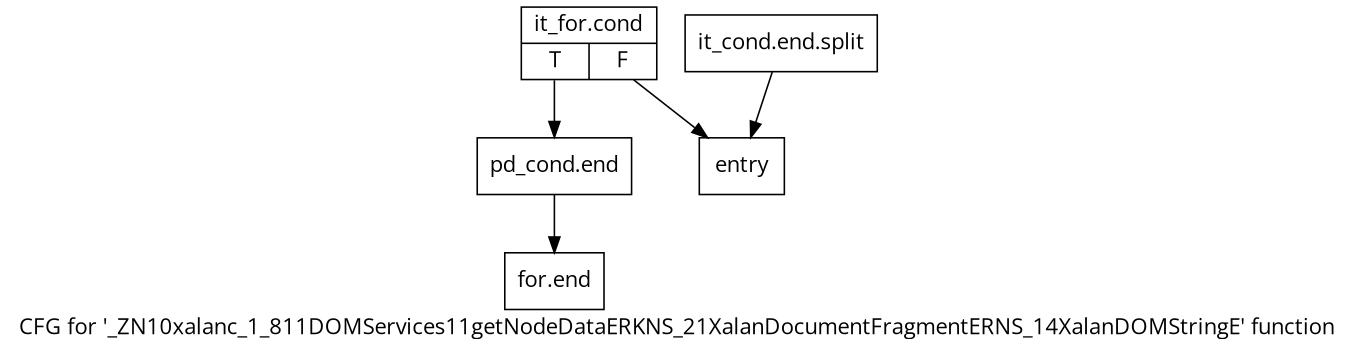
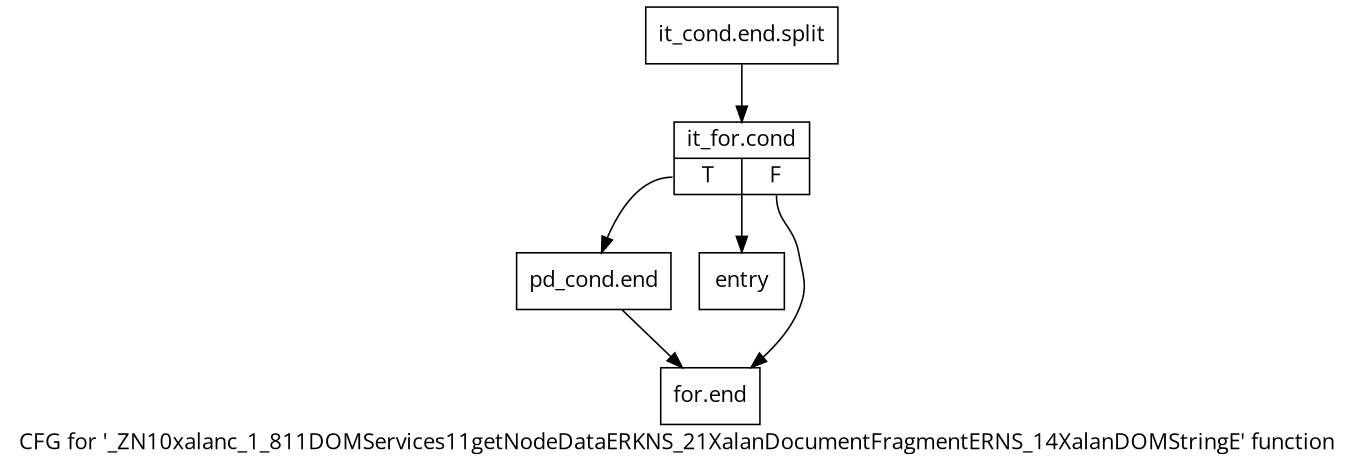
edge "it_cond.end.split" -> "entry": now "it_cond.end.split" -> "it_for.cond"
edge "it_for.cond" -> "for.end": added
